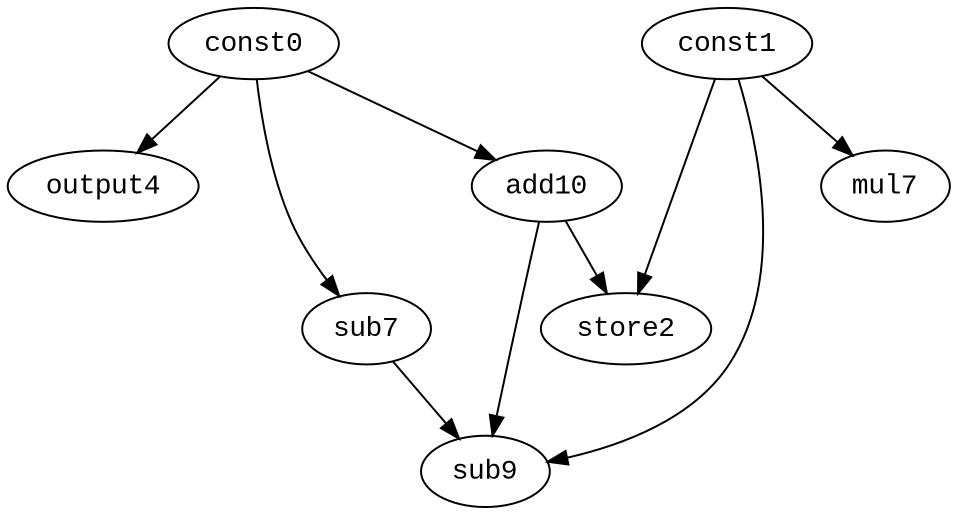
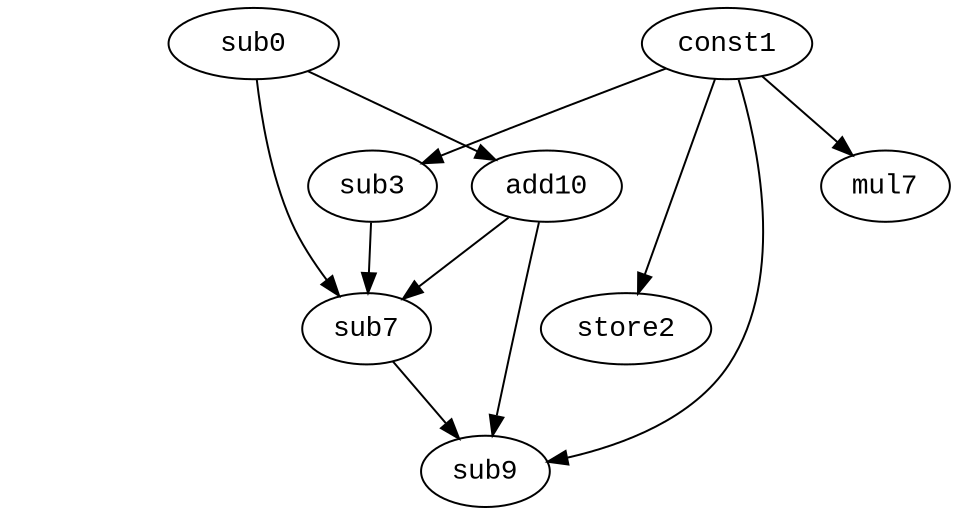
node "const0": label "const0" -> "sub0"
node "output4": removed
node "sub3": added
edge "add10" -> "store2": now "add10" -> "sub7"
